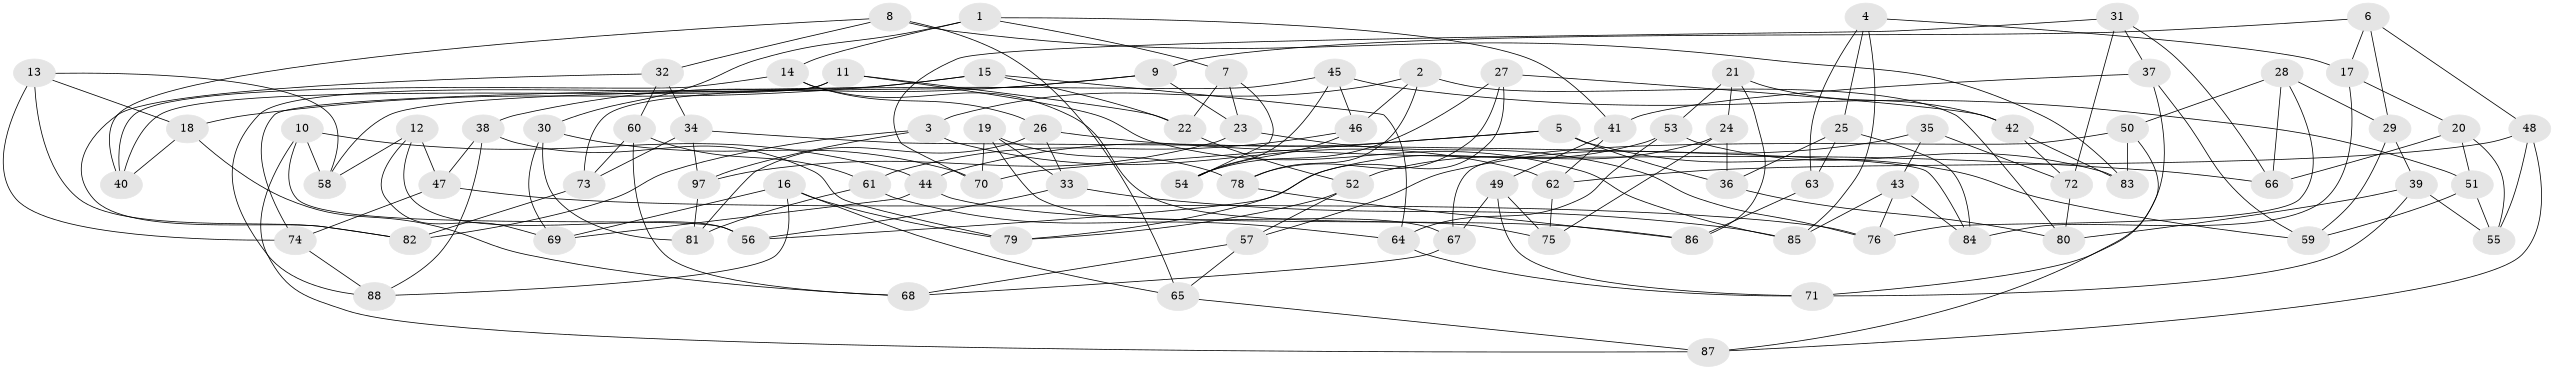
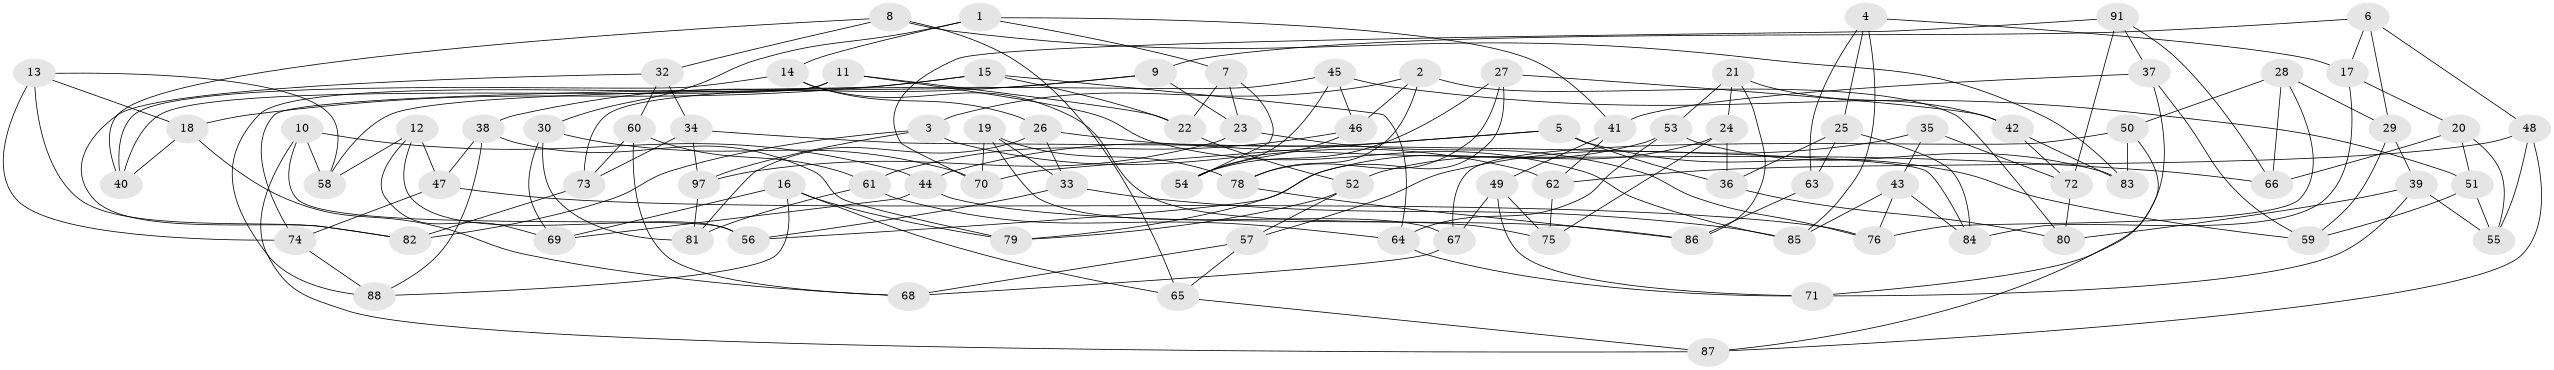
node "31": label "31" -> "91"
